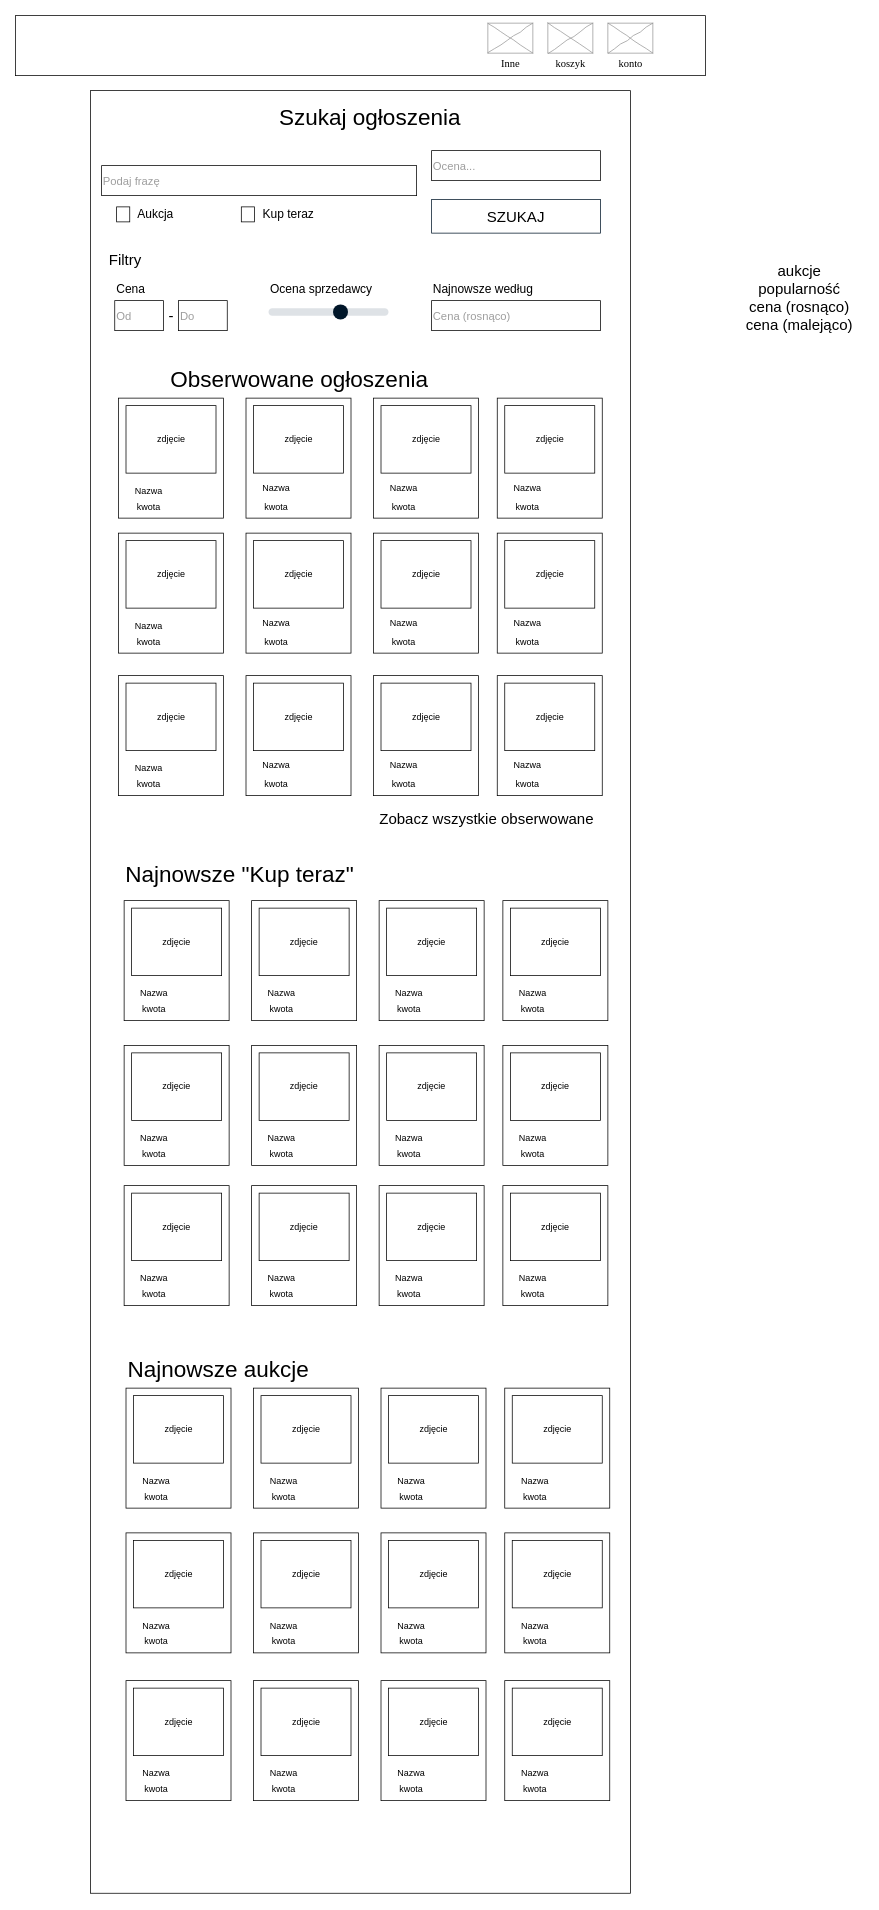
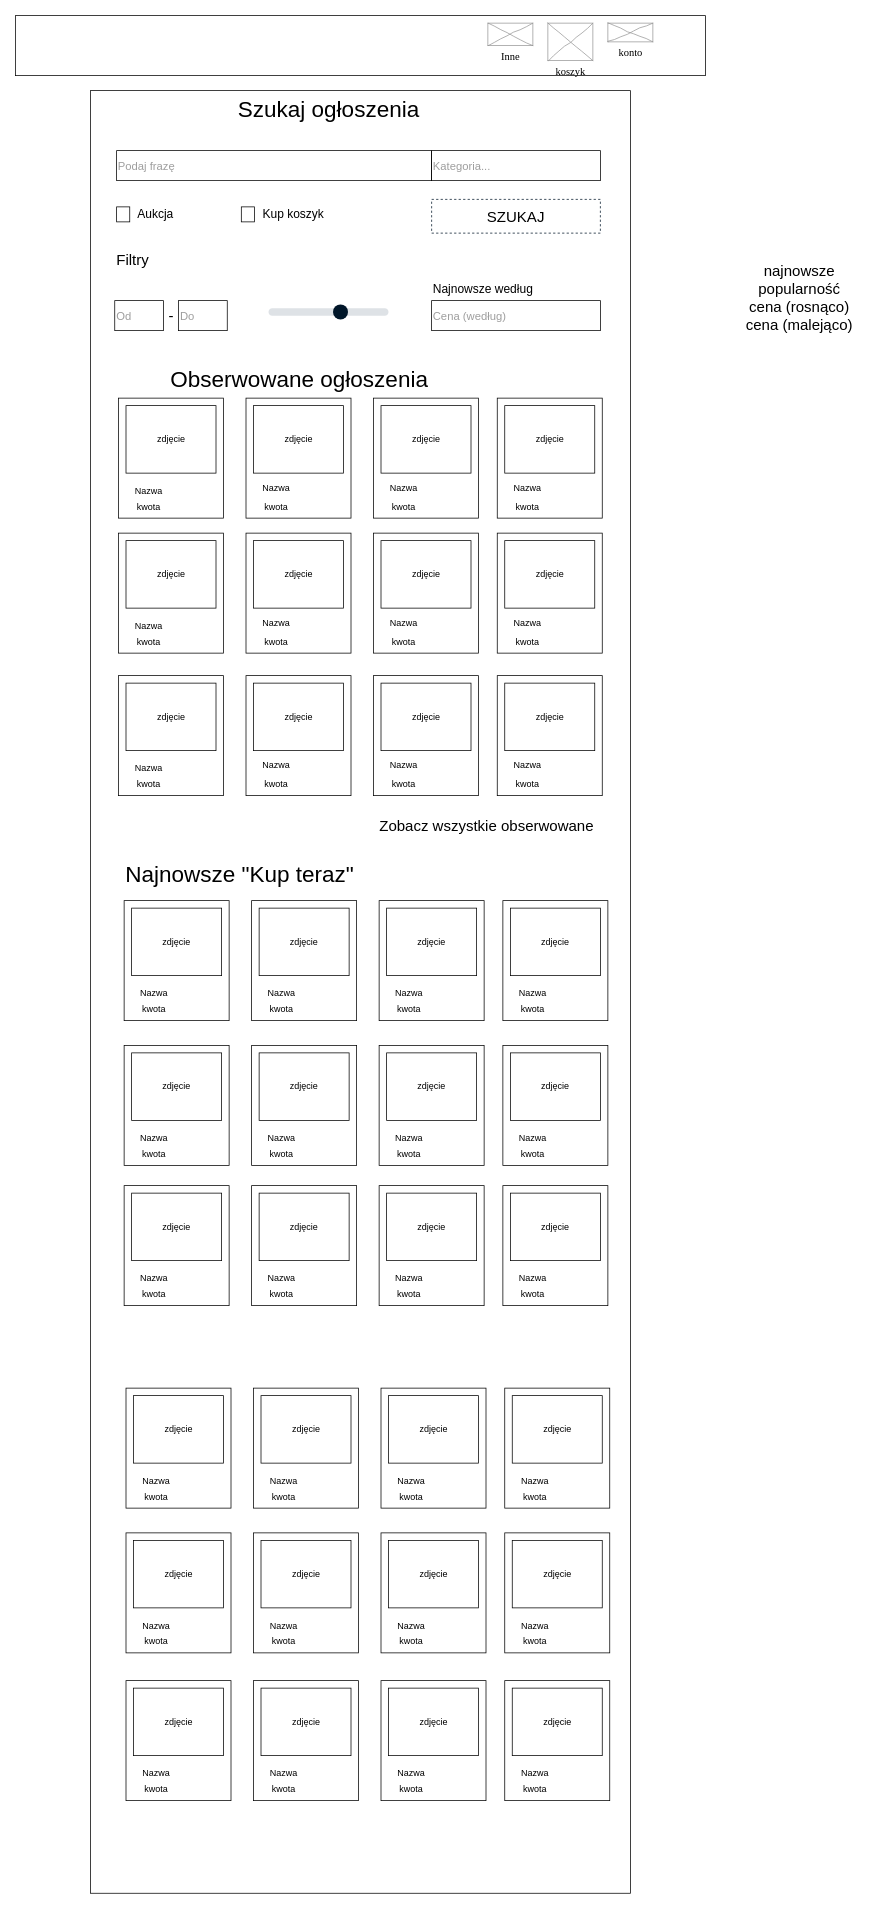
node "Inne": size 45x30 -> 45x23
node "koszyk": size 45x30 -> 45x38
node "konto": size 45x30 -> 45x19
node "Szukaj ogłoszenia": moved (370, 117) -> (329, 109)
node "Ocena...": label "Ocena..." -> "Kategoria..."
node "Podaj frazę": moved (259, 180) -> (274, 165)
node "Kup teraz": label "Kup teraz" -> "Kup koszyk"
node "SZUKAJ": style solid -> dashed
node "Filtry": moved (235, 259) -> (242, 259)
node "Cena": removed
node "Ocena sprzedawcy": removed
node "aukcje popularność cena (rosnąco) cena (malejąco)": label "aukcje popularność cena (rosnąco) cena (malejąco)" -> "najnowsze popularność cena (rosnąco) cena (malejąco)"
node "Cena (rosnąco)": label "Cena (rosnąco)" -> "Cena (według)"
node "Zobacz wszystkie obserwowane": moved (486, 818) -> (486, 825)
node "Najnowsze aukcje": removed
